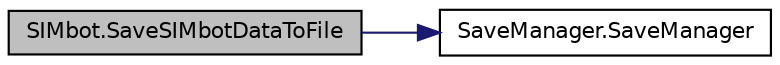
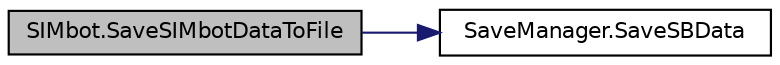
node "SaveManager.SaveManager": label "SaveManager.SaveManager" -> "SaveManager.SaveSBData"
